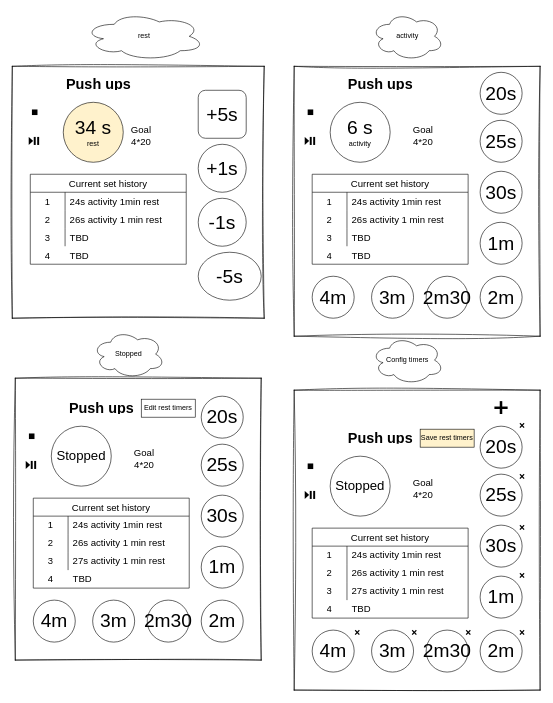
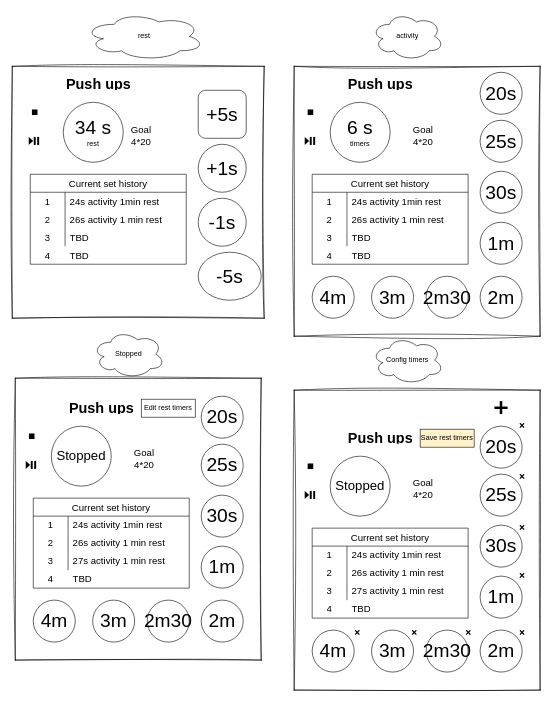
node "34 s rest": fillcolor #fff2cc -> #ffffff
node "6 s activity": label "6 s activity" -> "6 s timers"
